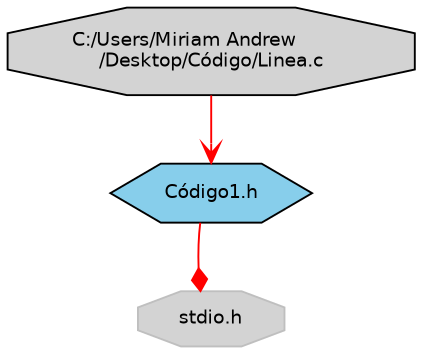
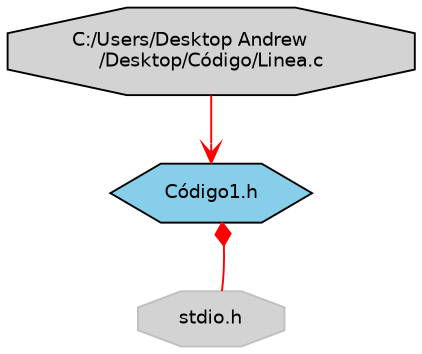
node "C:/Users/Miriam Andrew /Desktop/Código/Linea.c": label "C:/Users/Miriam Andrew /Desktop/Código/Linea.c" -> "C:/Users/Desktop Andrew /Desktop/Código/Linea.c"
edge "Código1.h" -> "stdio.h": reversed
